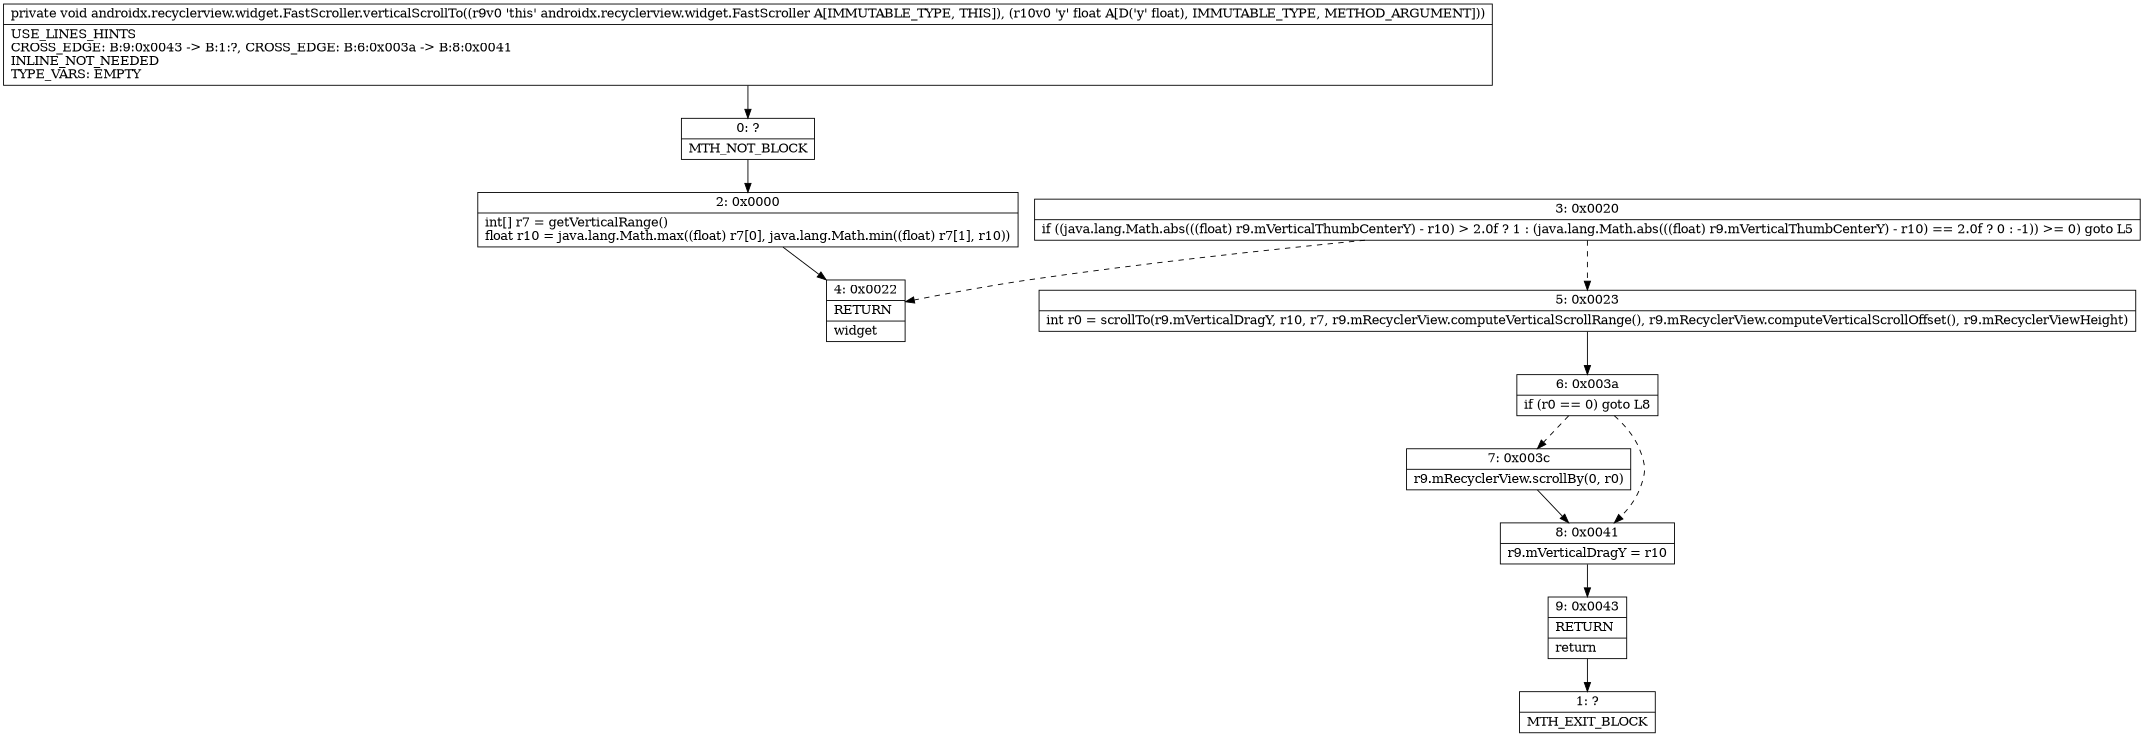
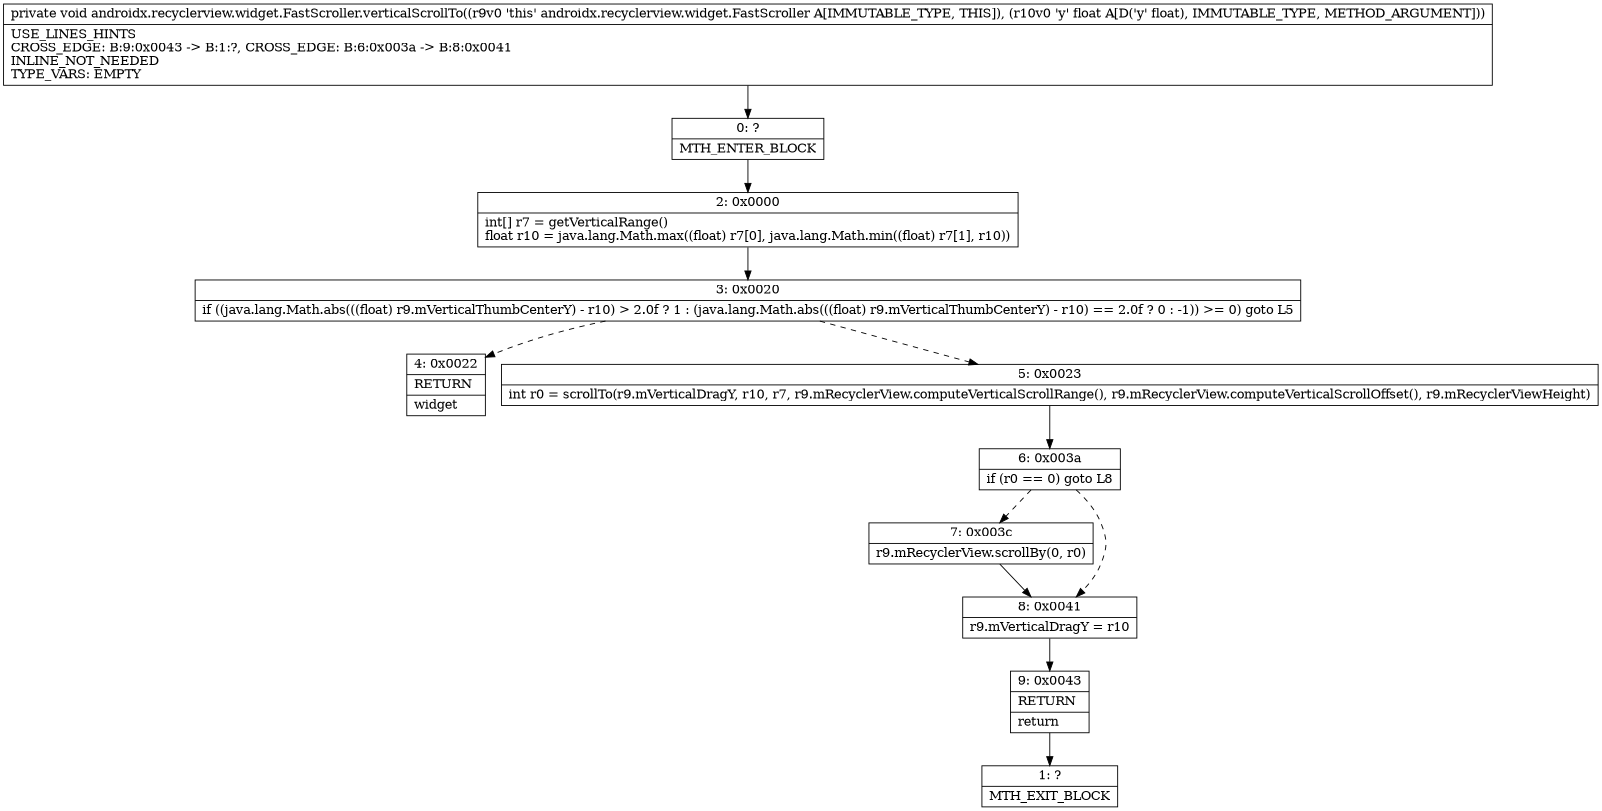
node "0: ?": text "MTH_NOT_BLOCK" -> "MTH_ENTER_BLOCK"
edge "2: 0x0000" -> "4: 0x0022": now "2: 0x0000" -> "3: 0x0020"
